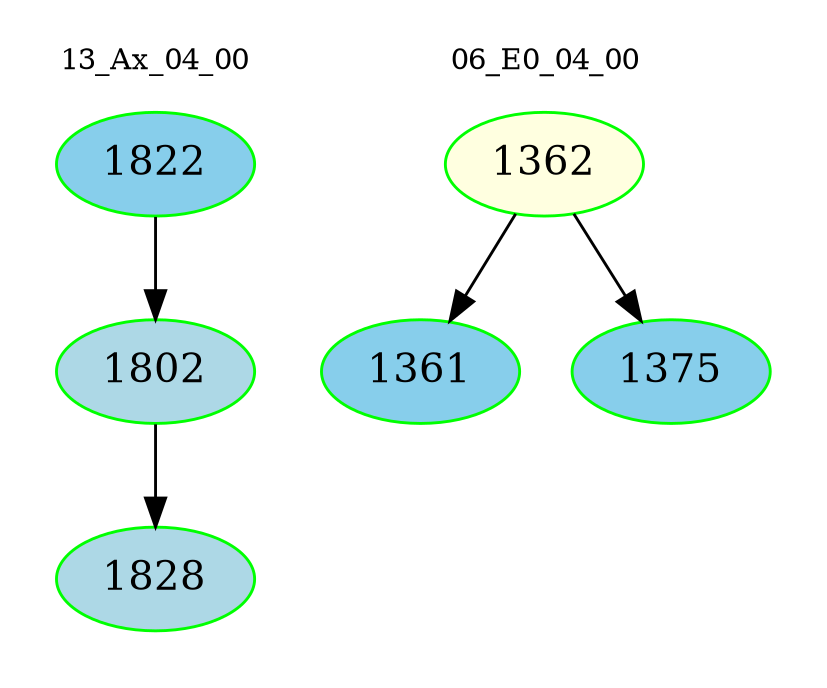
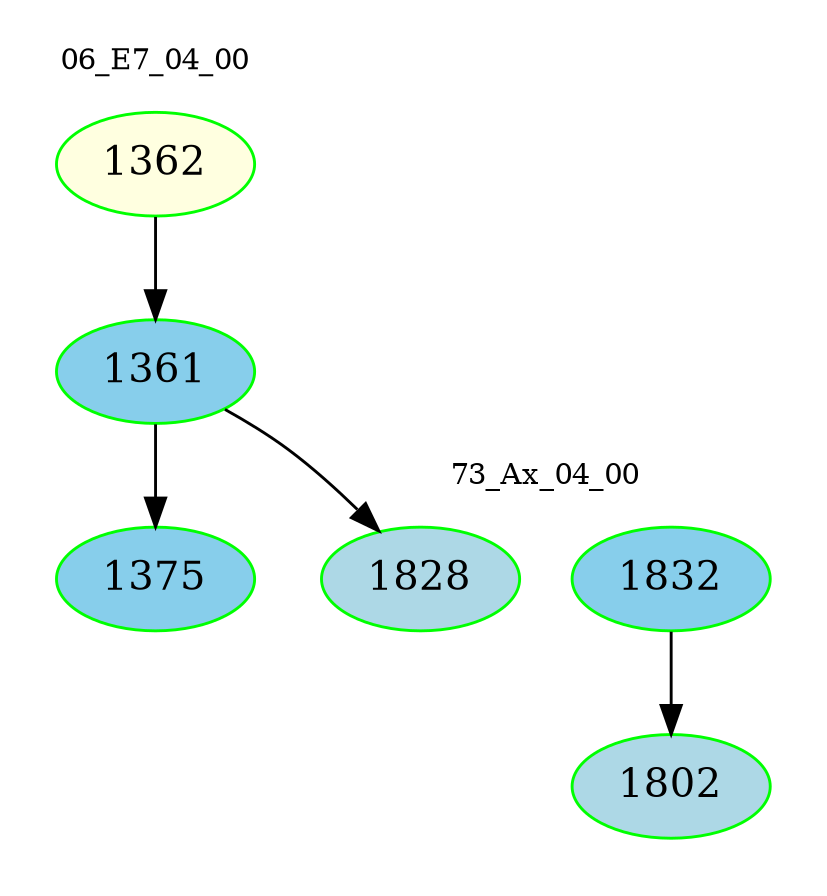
cluster "13_Ax_04_00": label "13_Ax_04_00" -> "73_Ax_04_00"
cluster "06_E0_04_00": label "06_E0_04_00" -> "06_E7_04_00"
node "1822": label "1822" -> "1832"
edge "1362" -> "1375": now "1361" -> "1375"
edge "1802" -> "1828": now "1361" -> "1828"
